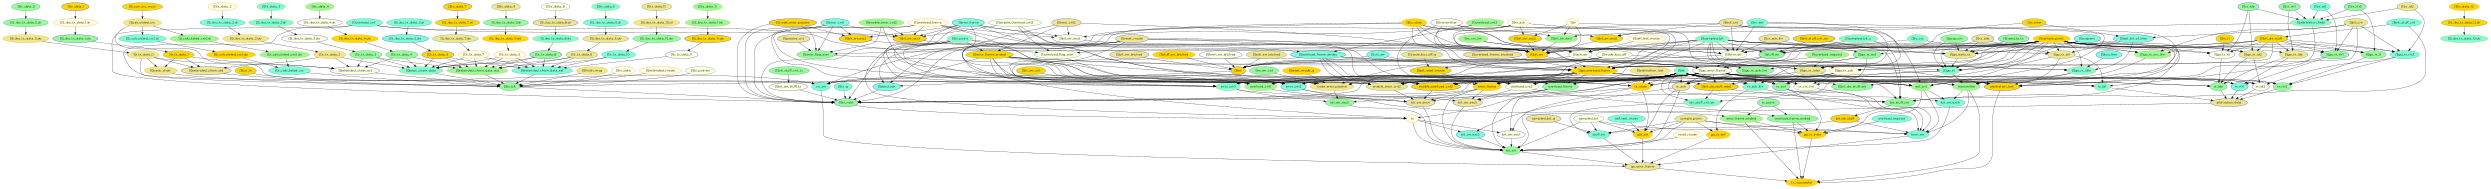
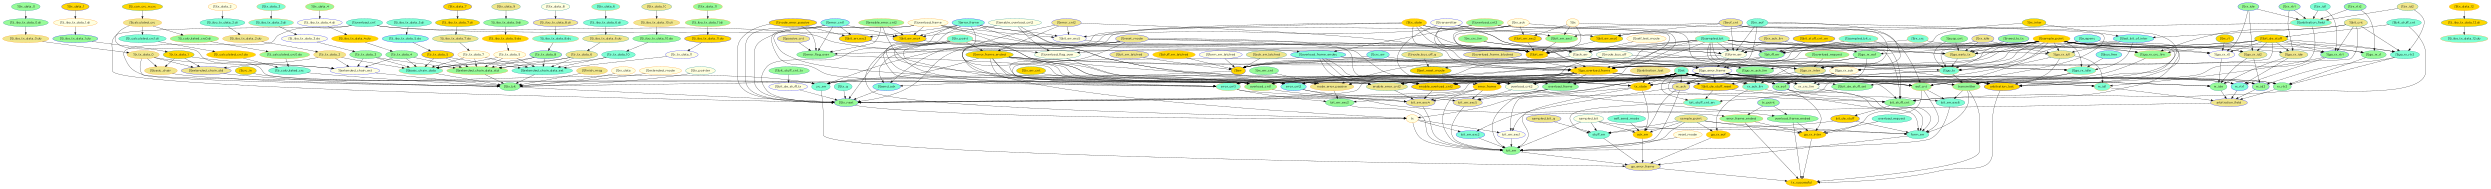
edge "[1]rx_eof" -> "[1]go_overload_frame": added
node "[1]reset_mode_q": removed
node "rx_id2": fillcolor lightyellow -> palegreen
node "self_test_mode": label "self_test_mode" -> "self_send_mode"
